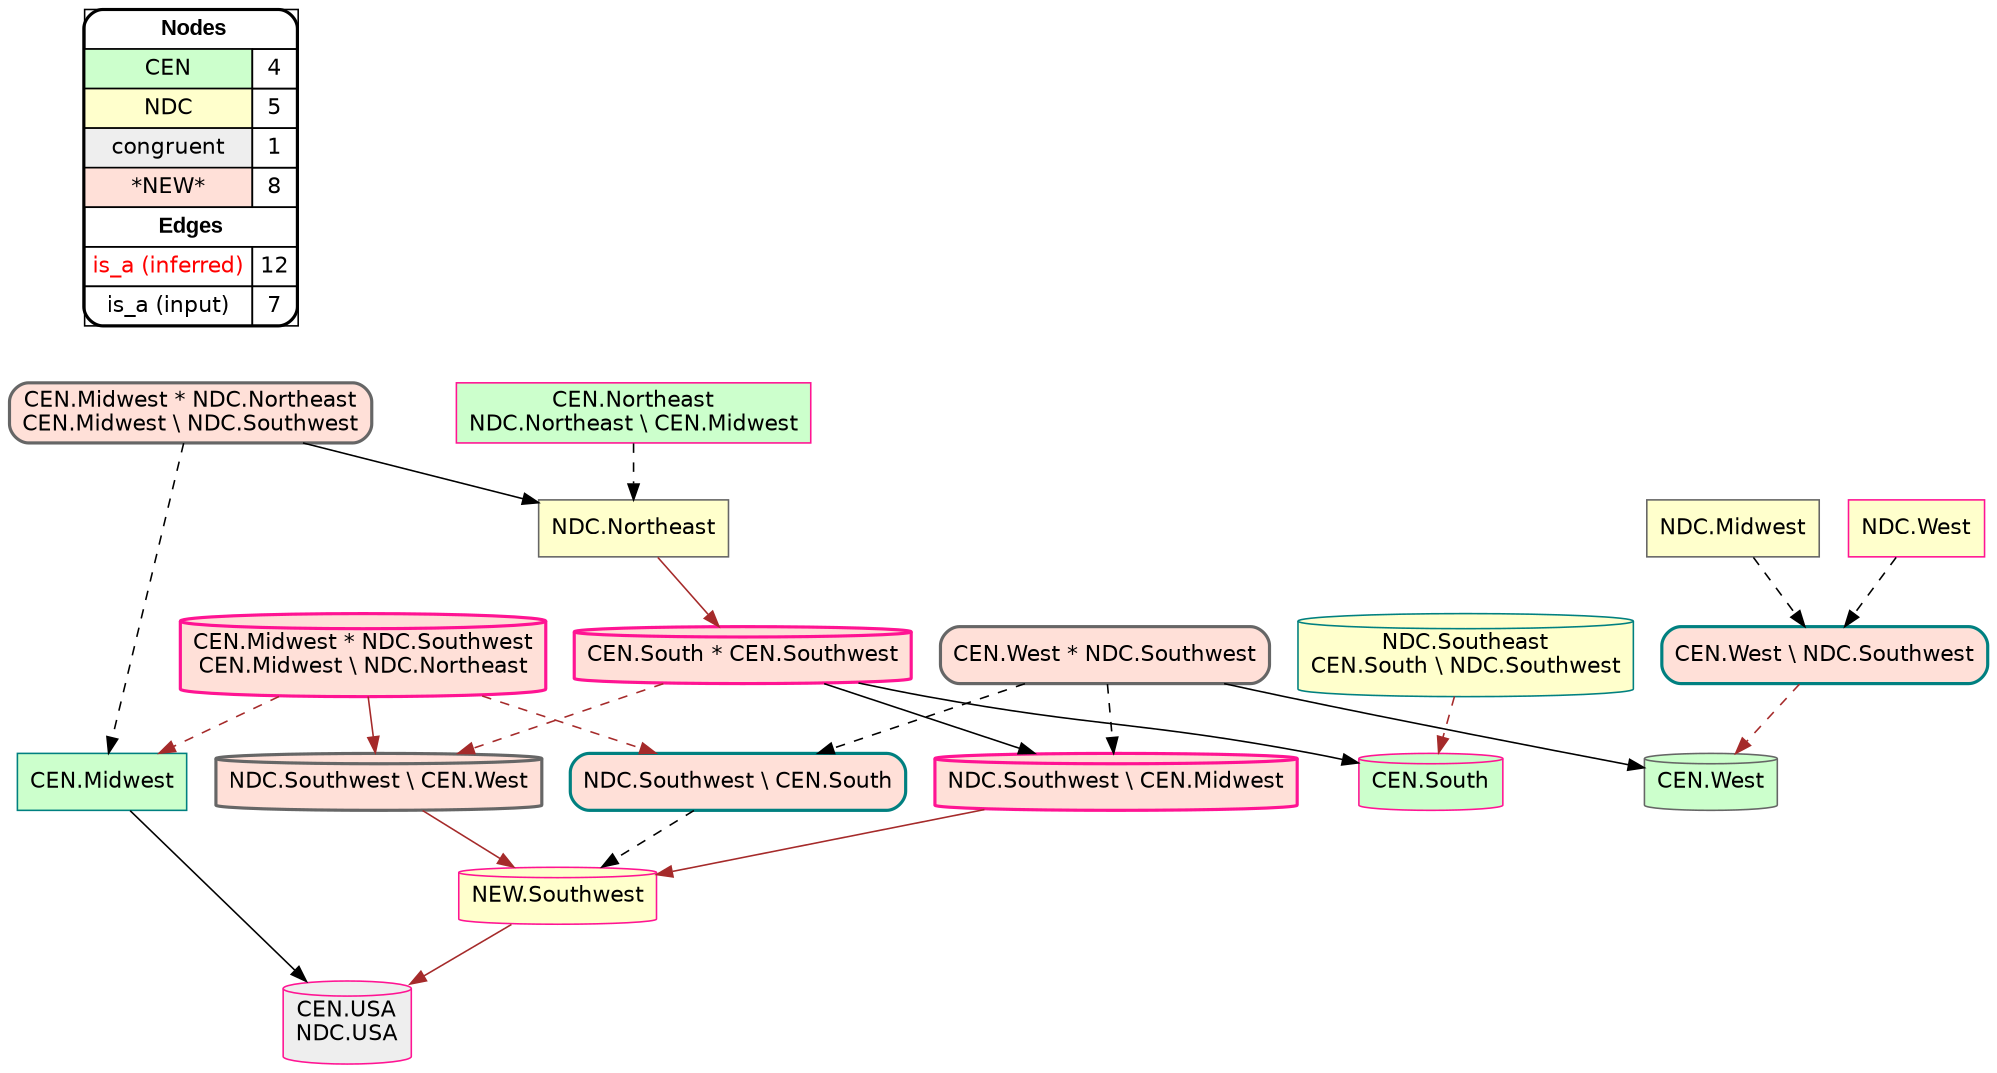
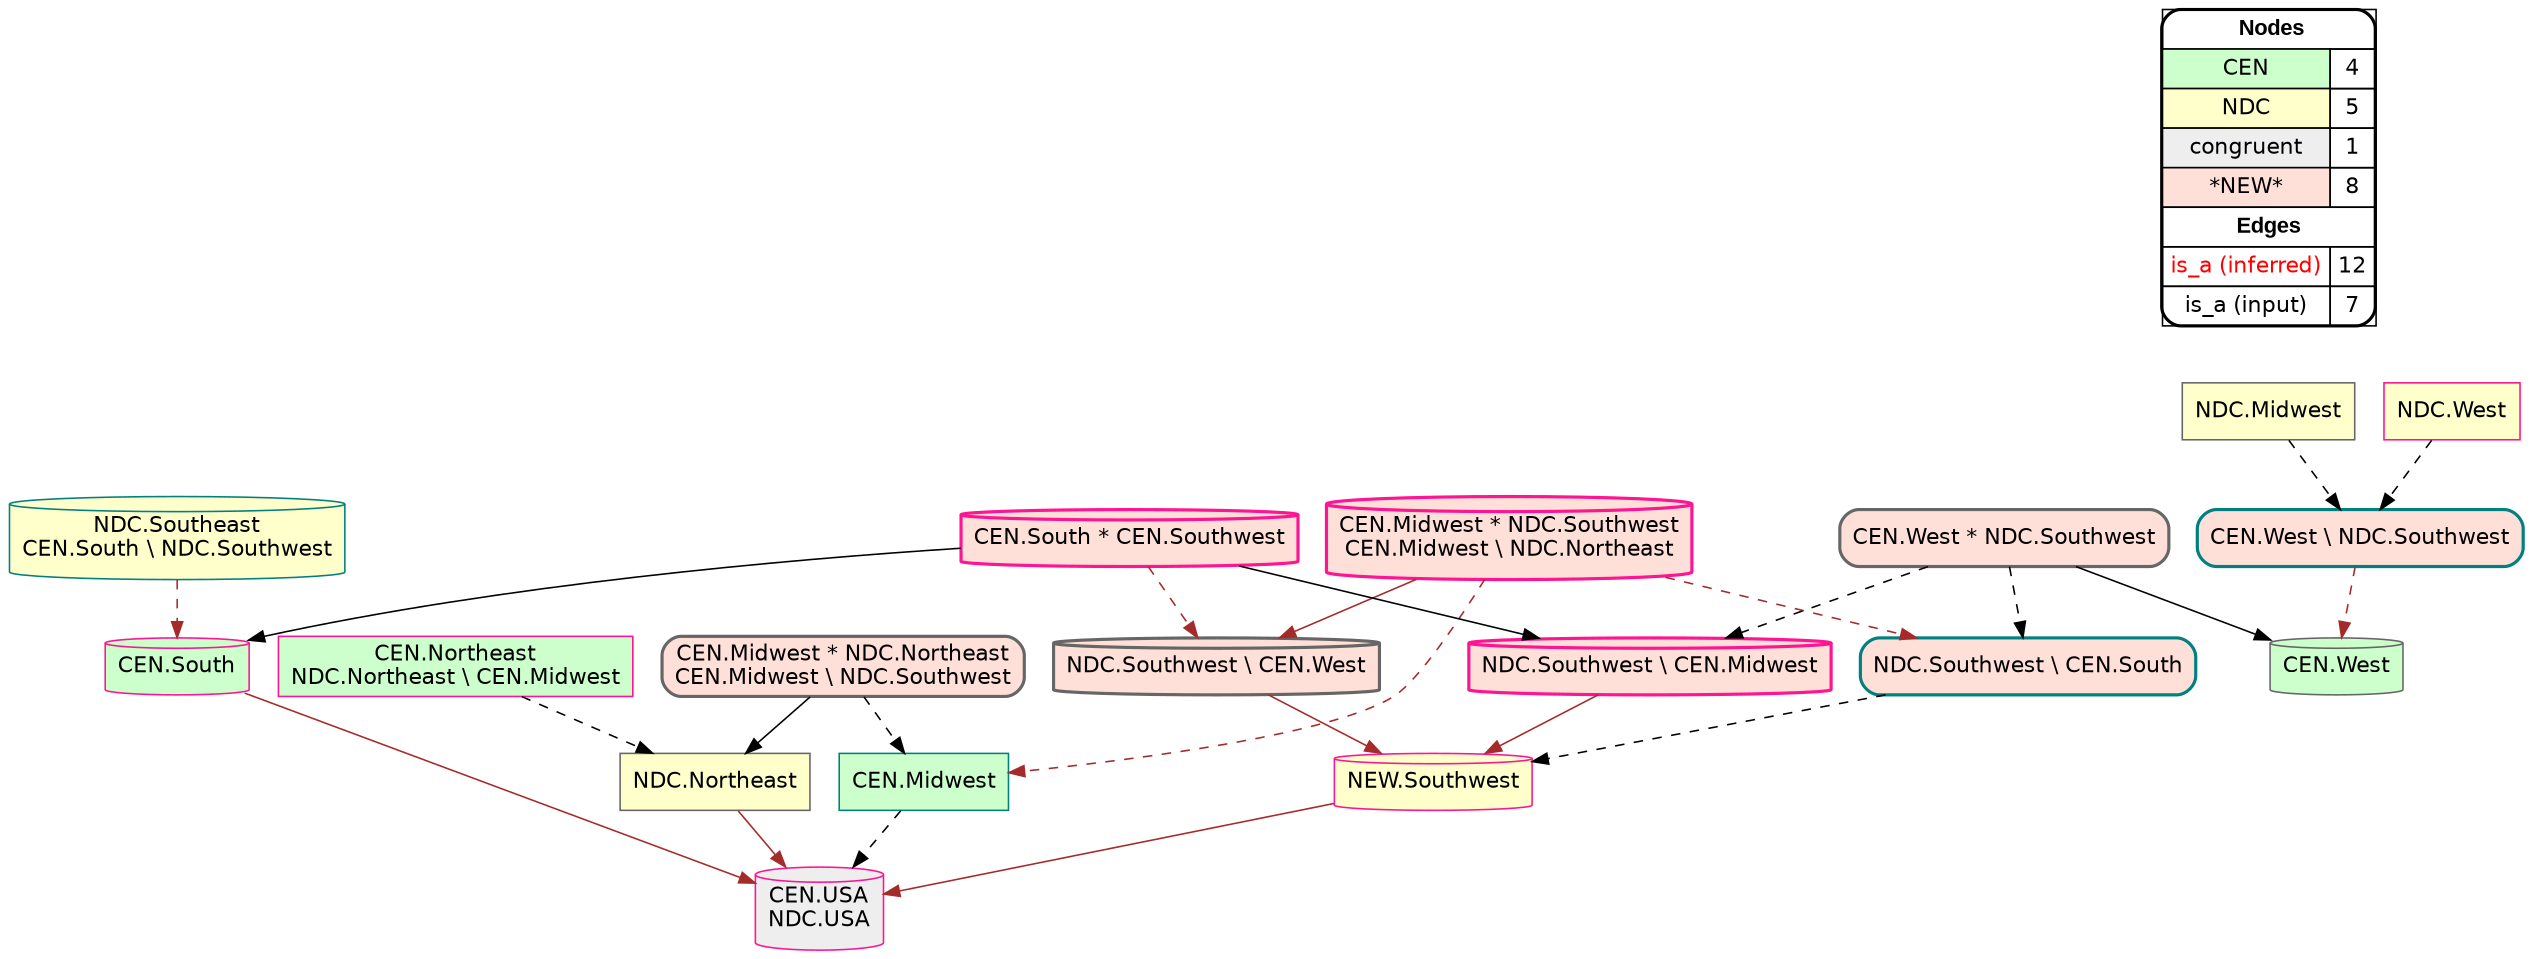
edge "NDC.Northeast" -> "CEN.South * CEN.Southwest": now "NDC.Northeast" -> "CEN.USA NDC.USA"
edge "CEN.South" -> "CEN.USA NDC.USA": added
edge "CEN.Midwest" -> "CEN.USA NDC.USA": style solid -> dashed
